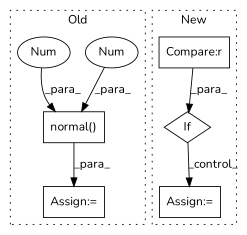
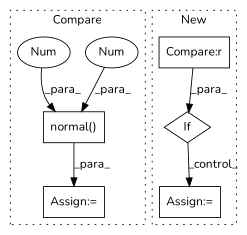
cluster "Old": label "Old" -> "Compare"
